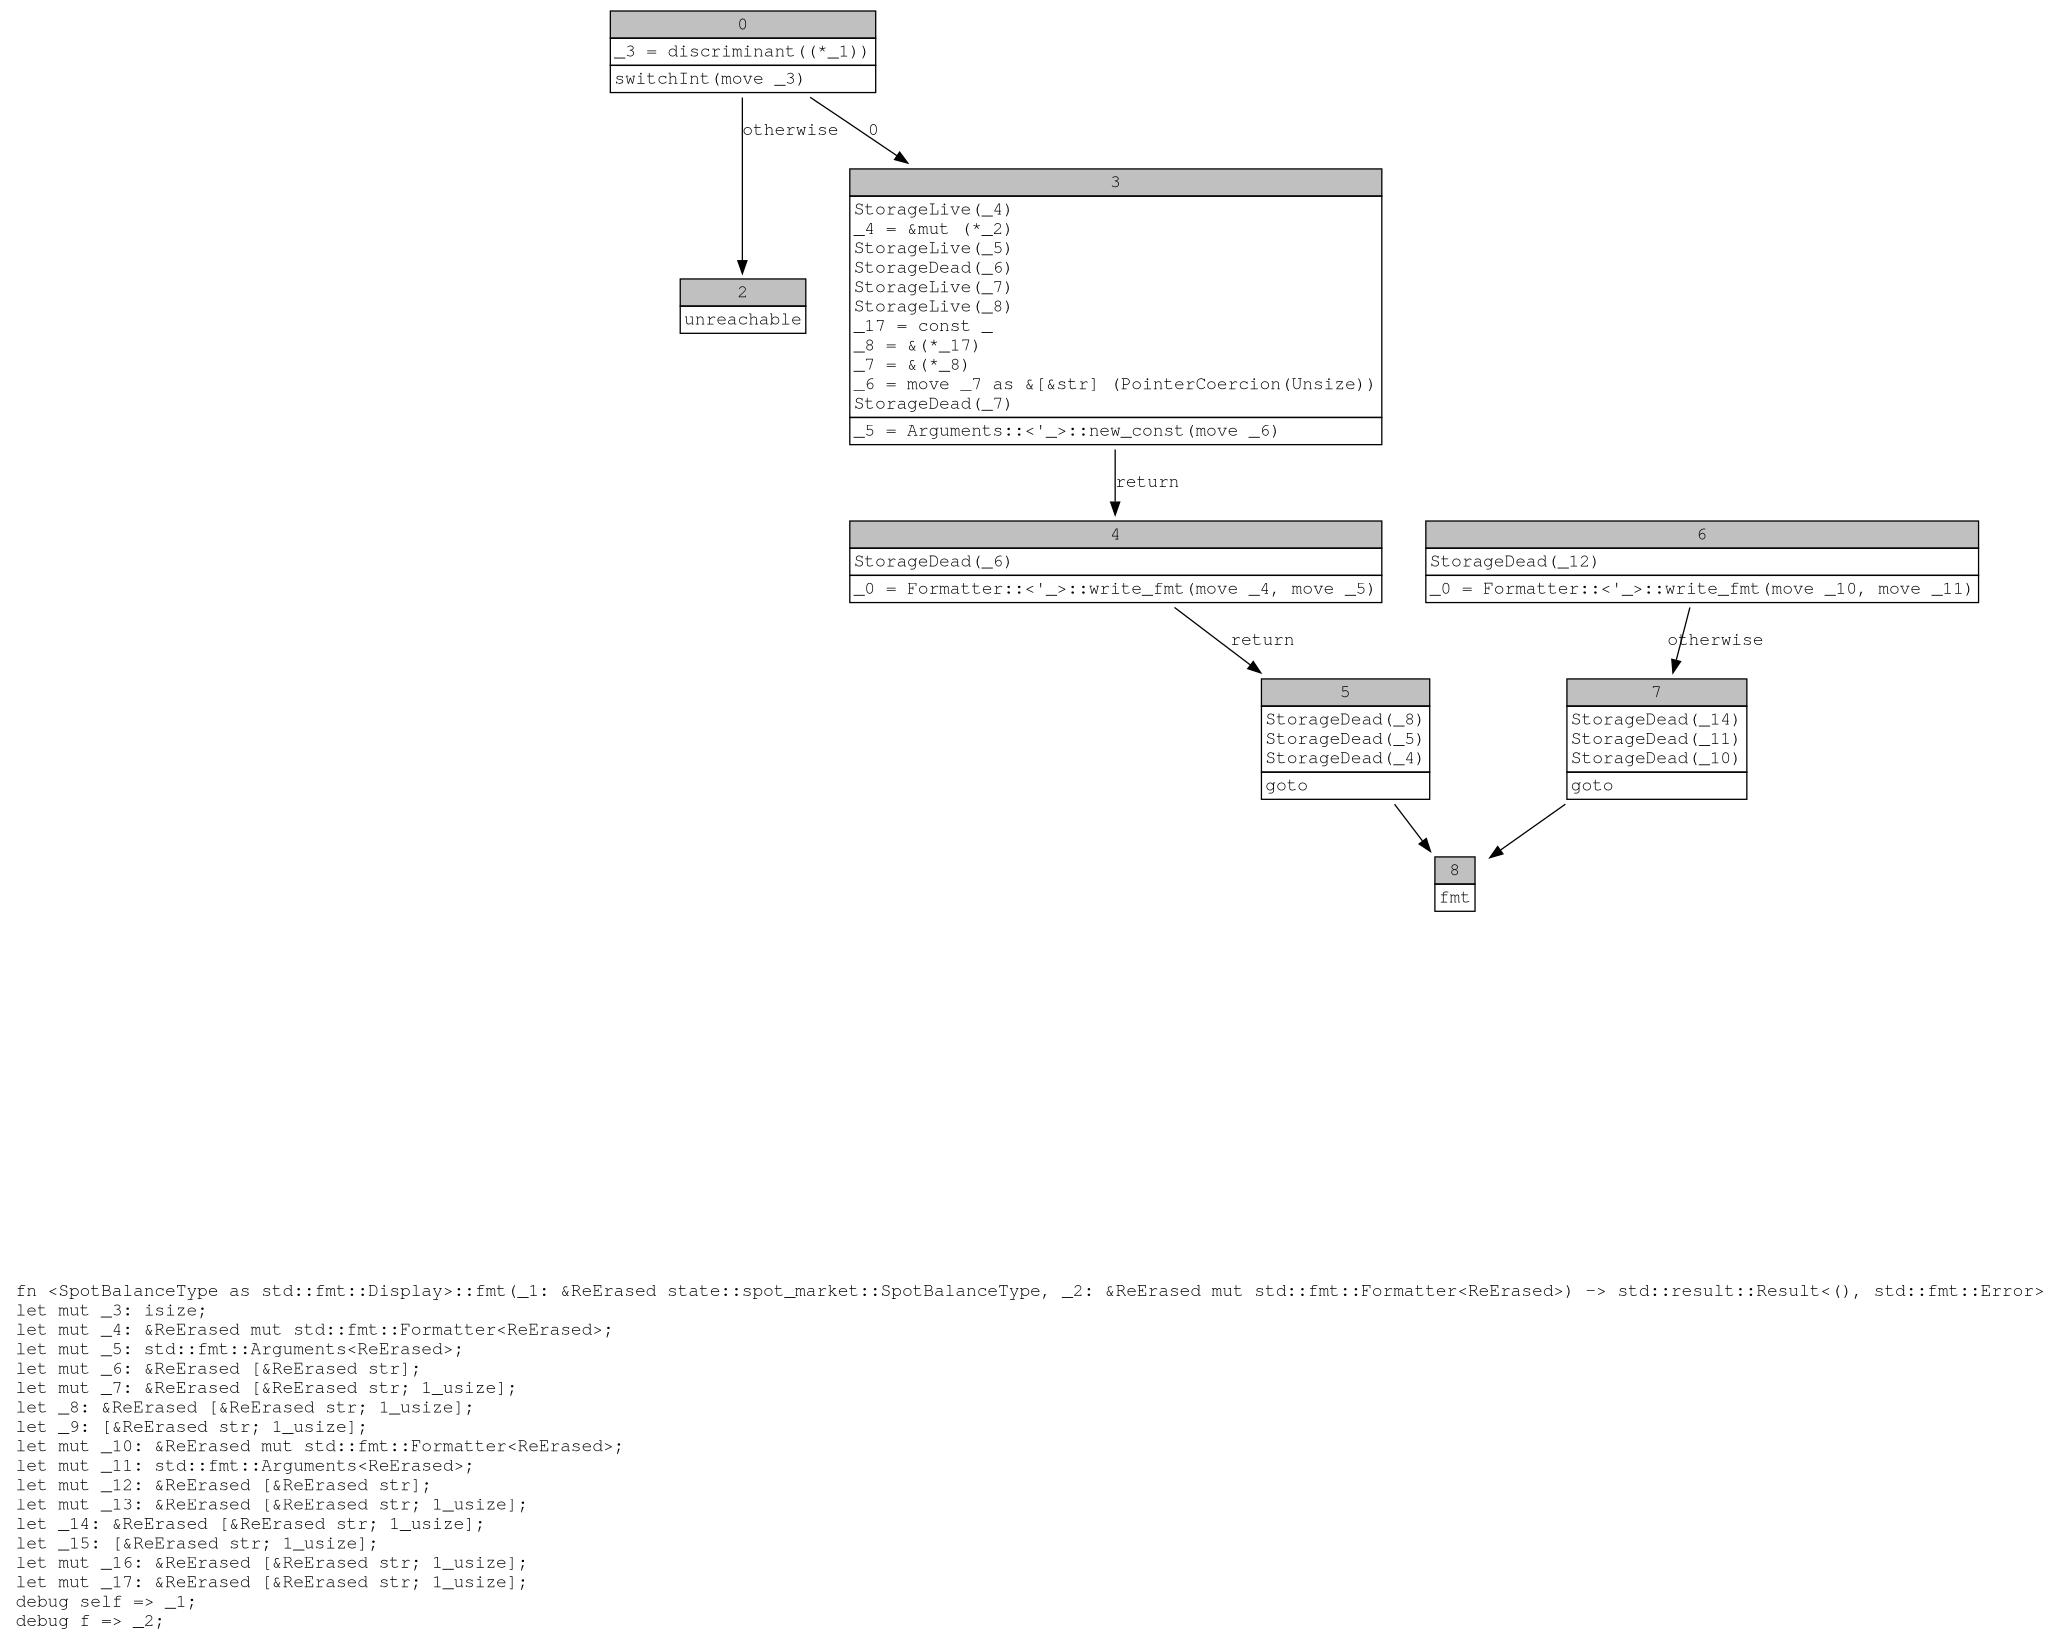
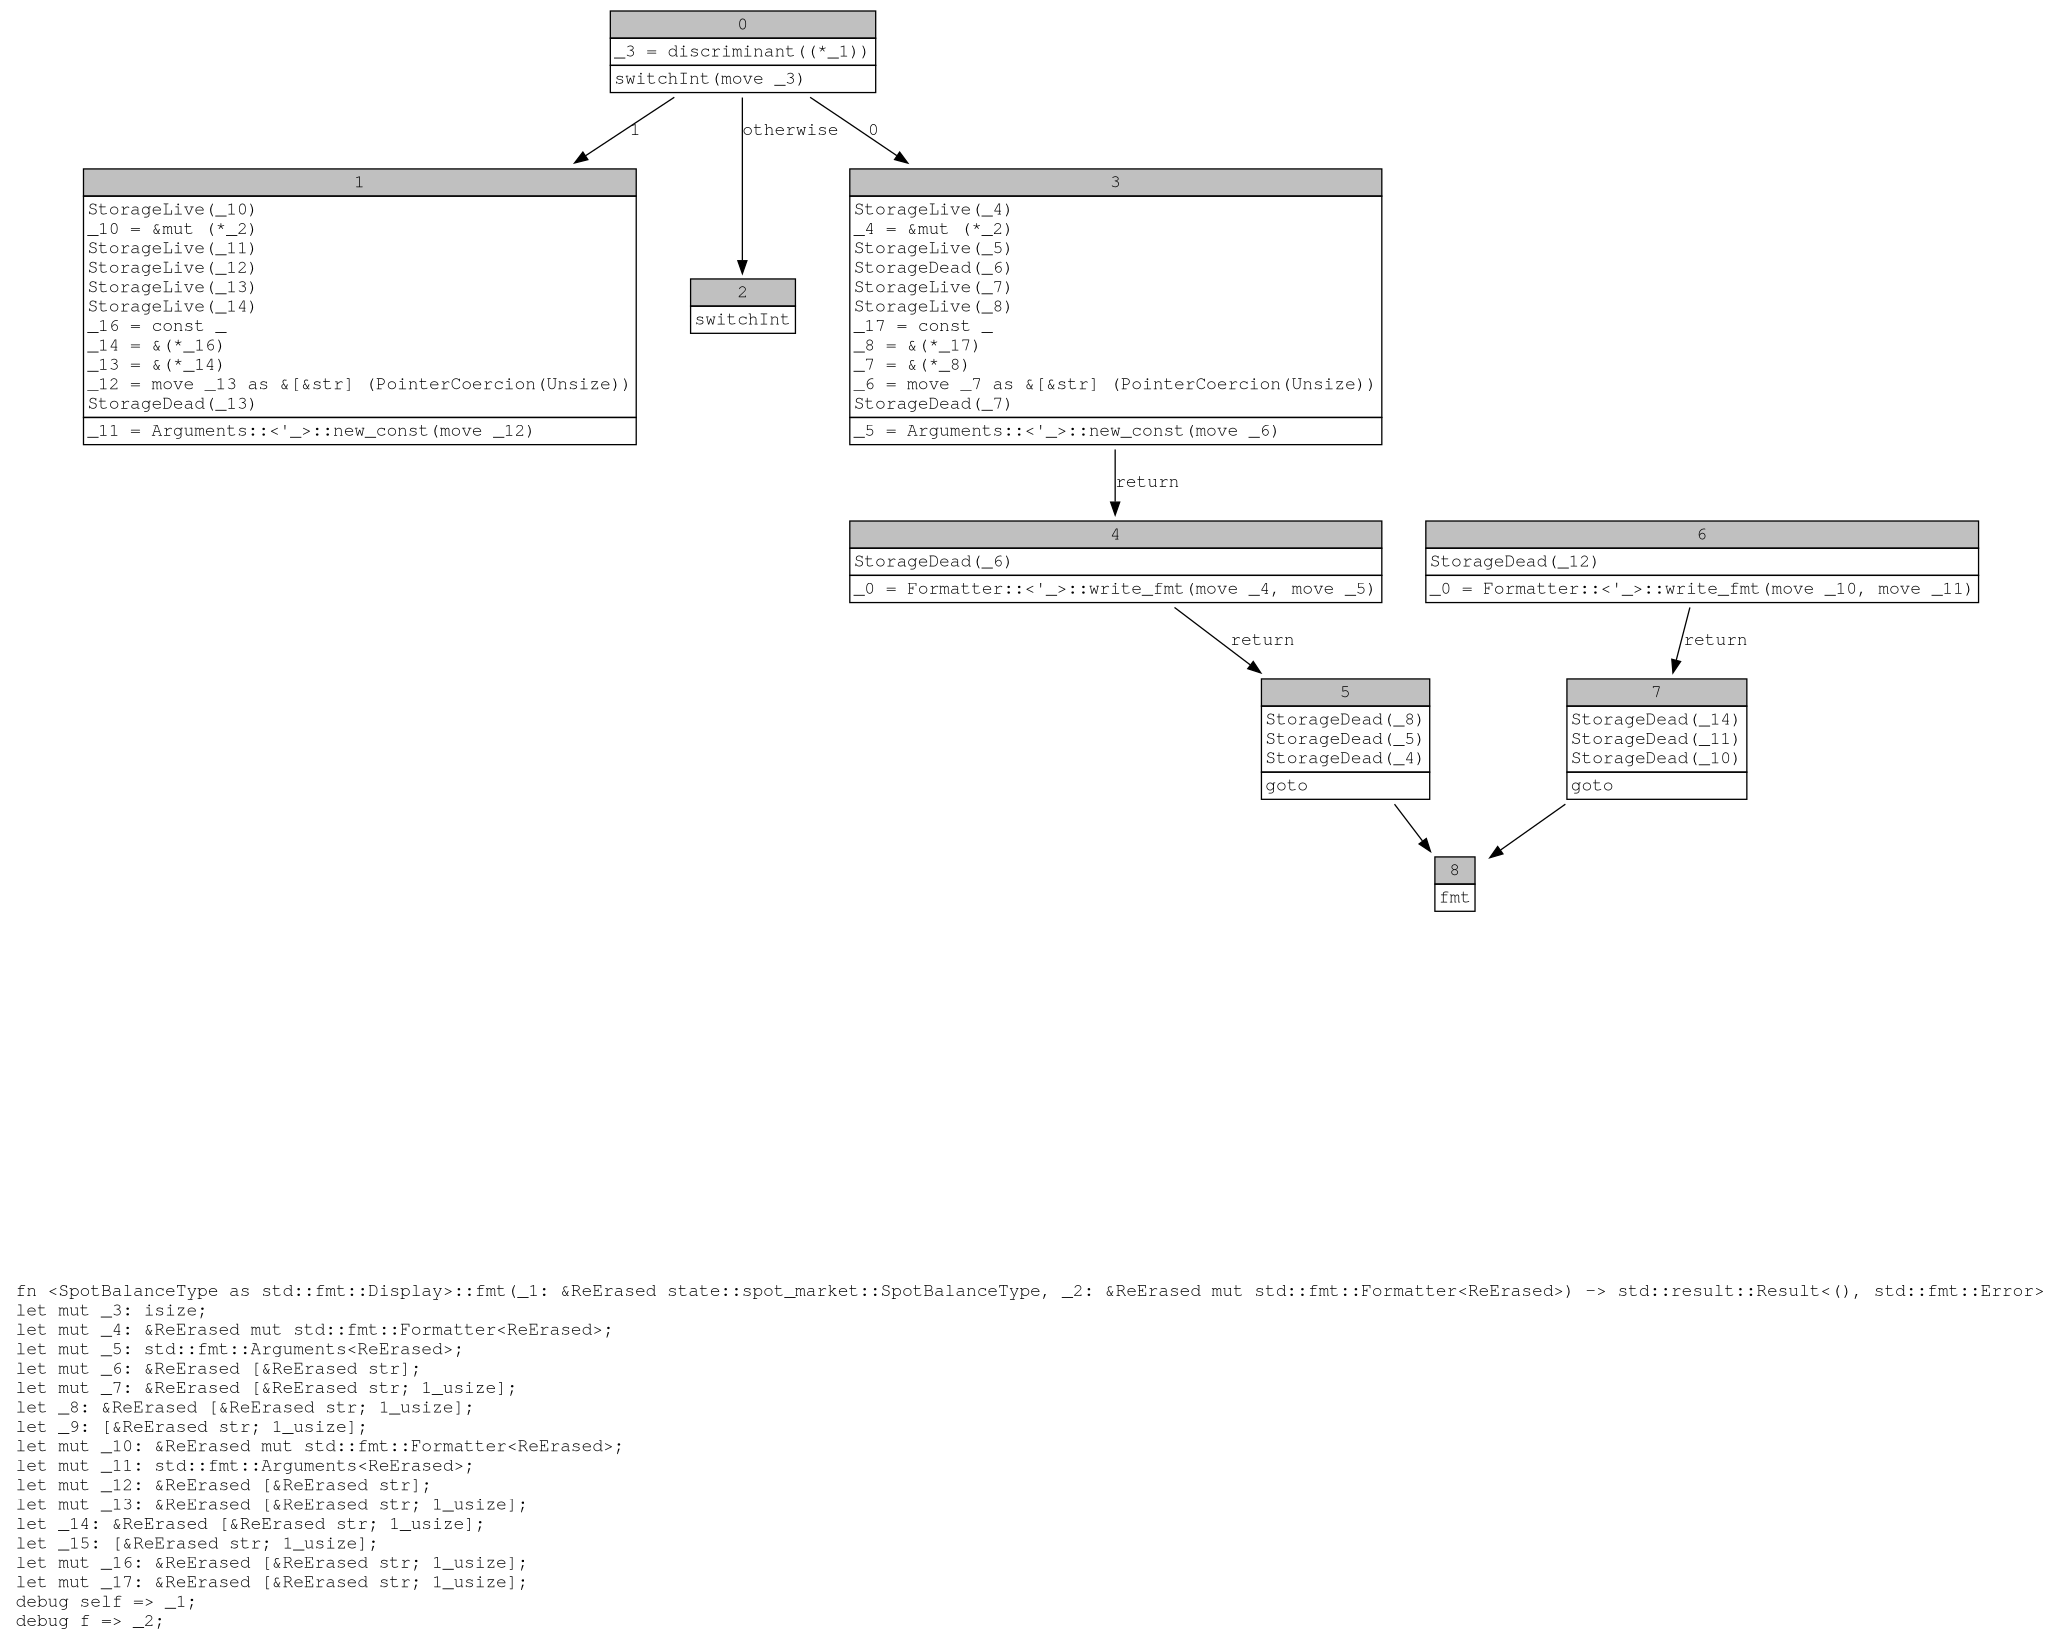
node "1": added
node "2": text "unreachable" -> "switchInt"
edge "6" -> "7": label "otherwise" -> "return"
